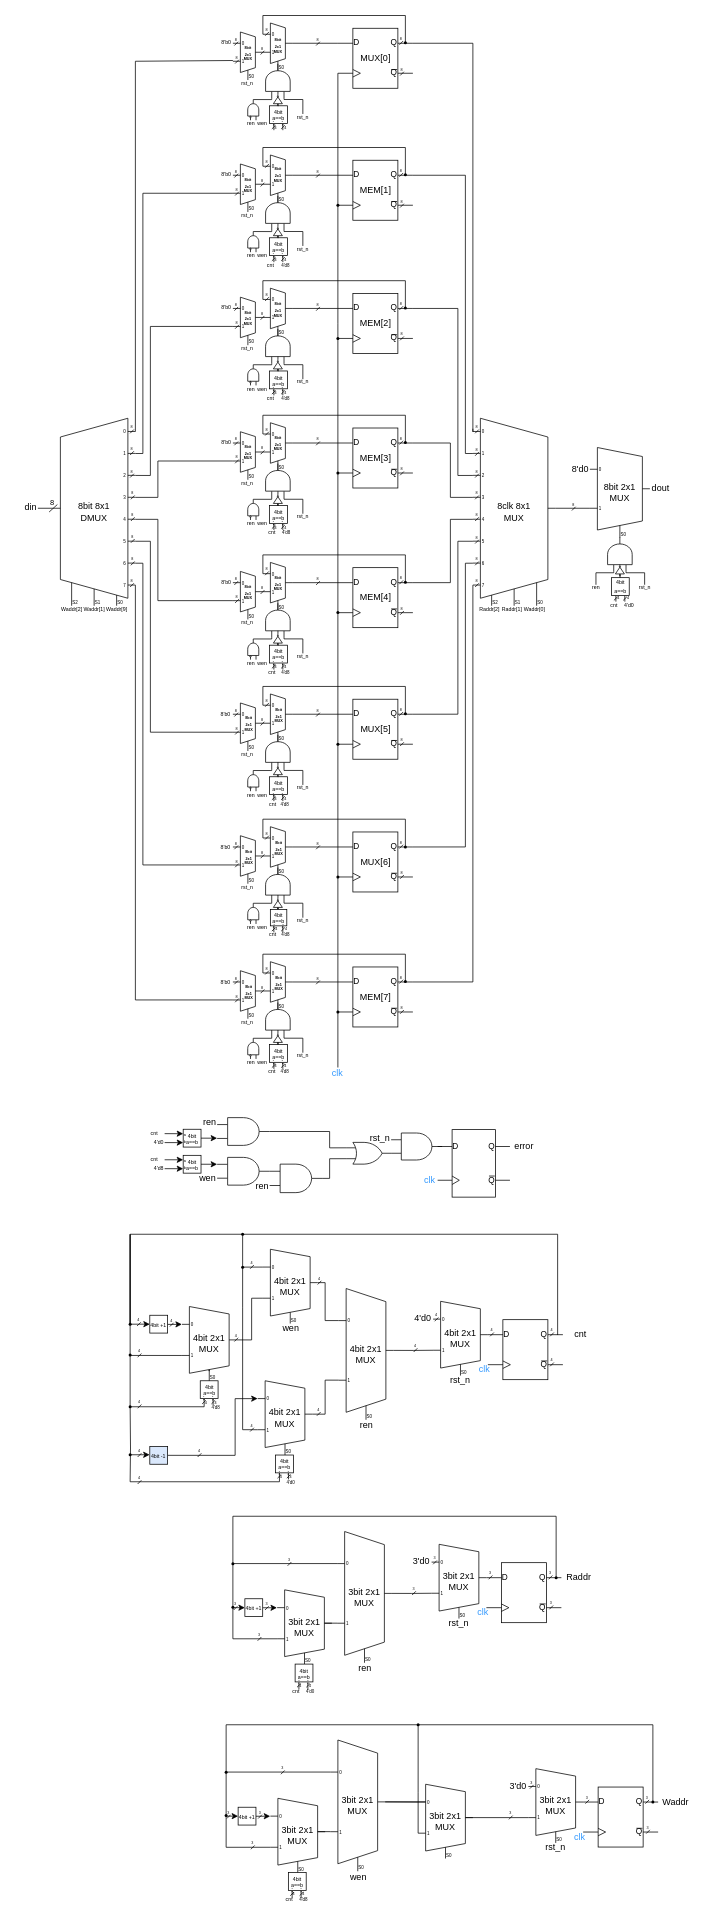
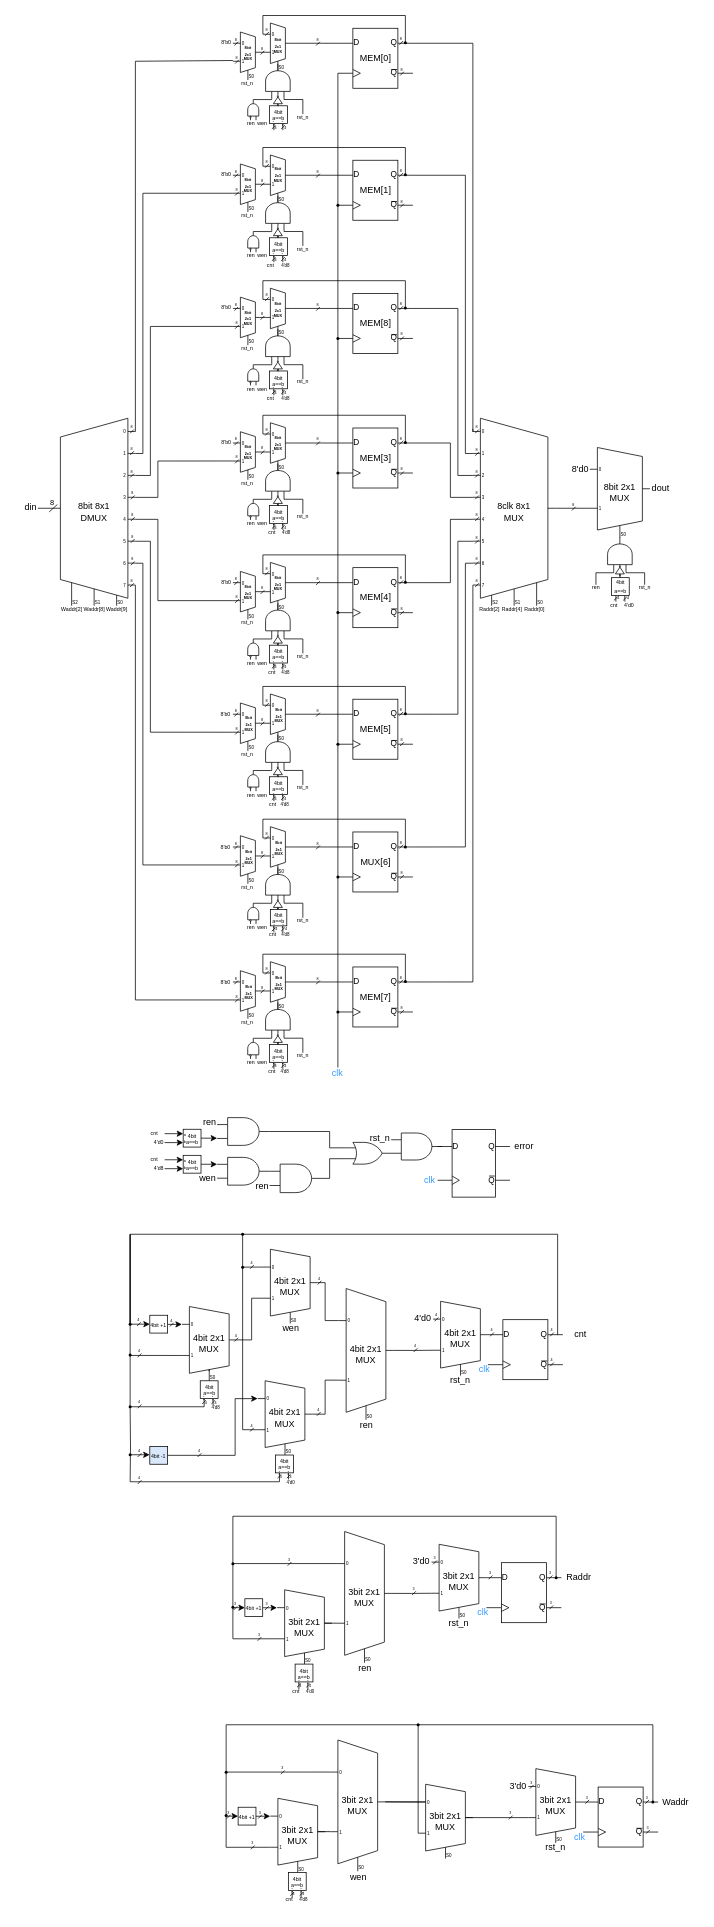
node "MUX[0]": label "MUX[0]" -> "MEM[0]"
node "MEM[2]": label "MEM[2]" -> "MEM[8]"
node "Waddr[1]": label "Waddr[1]" -> "Waddr[8]"
node "Raddr[1]": label "Raddr[1]" -> "Raddr[4]"
node "Waddr[0]": label "Waddr[0]" -> "Raddr[0]"
node "MUX[5]": label "MUX[5]" -> "MEM[5]"
